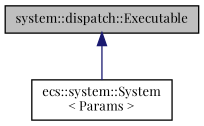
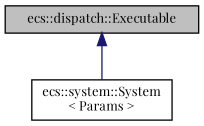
node "system::dispatch::Executable": label "system::dispatch::Executable" -> "ecs::dispatch::Executable"
